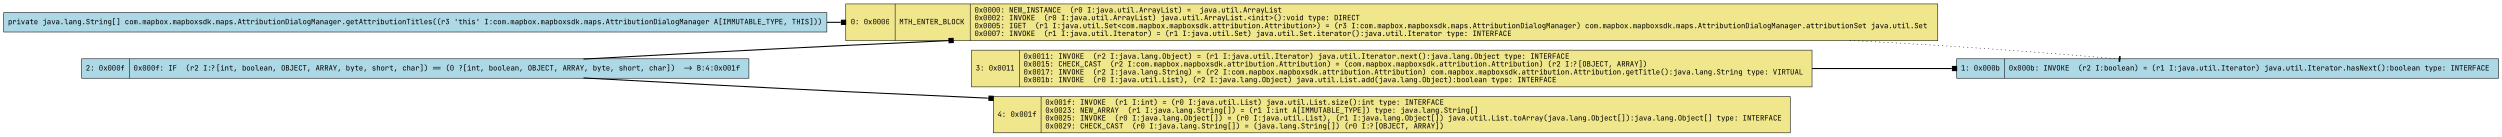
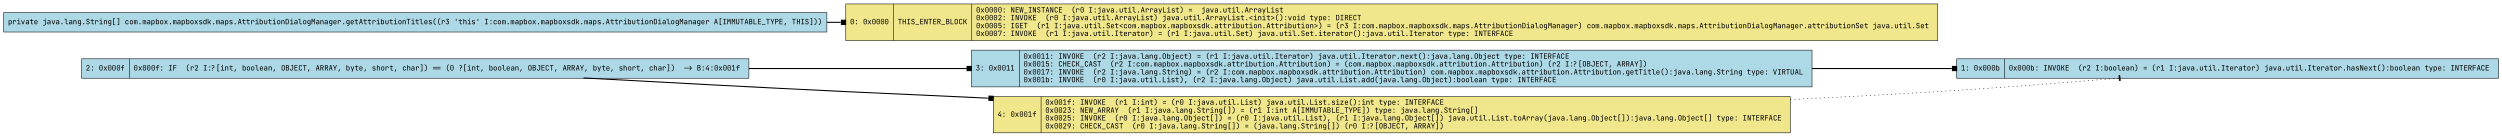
node "0: 0x0000": text "MTH_ENTER_BLOCK" -> "THIS_ENTER_BLOCK"
edge "0: 0x0000" -> "1: 0x000b": now "4: 0x001f" -> "1: 0x000b"
edge "2: 0x000f" -> "0: 0x0000": now "2: 0x000f" -> "3: 0x0011"
node "3: 0x0011": fillcolor khaki -> lightblue
